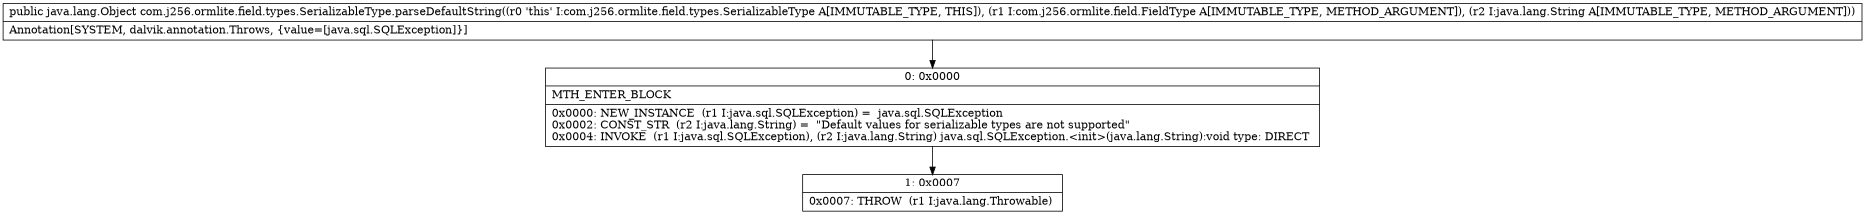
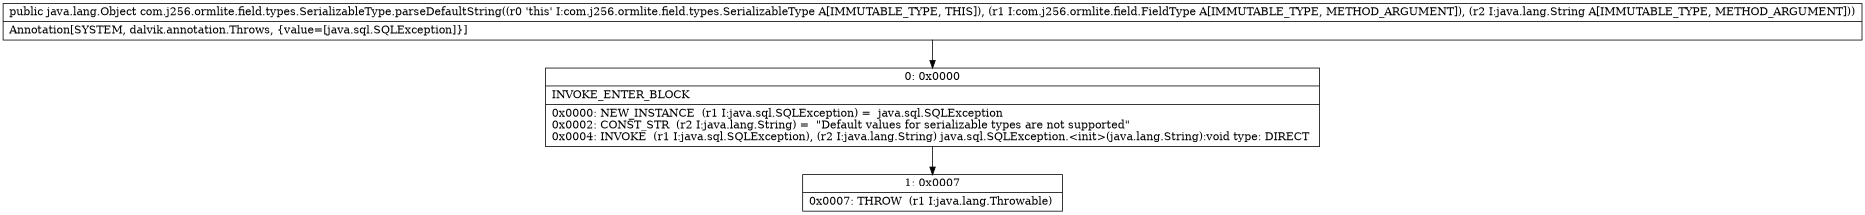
node "0: 0x0000": text "MTH_ENTER_BLOCK" -> "INVOKE_ENTER_BLOCK"
